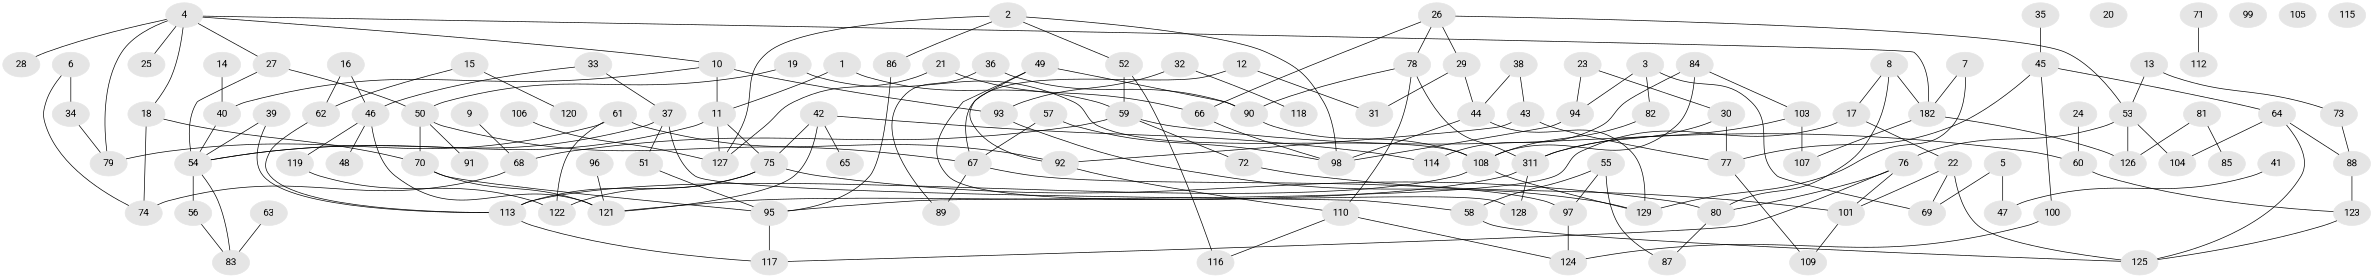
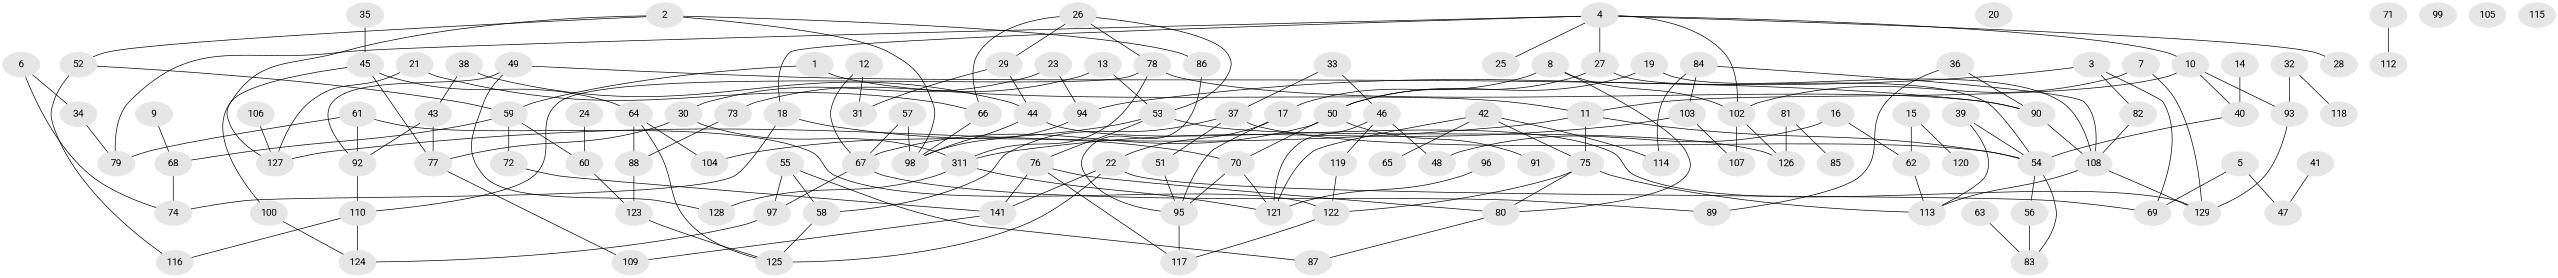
edge "16" -- "46": now "16" -- "48"
node "182": label "182" -> "102"
node "101": label "101" -> "141"
edge "113" -- "117": now "122" -- "117"
